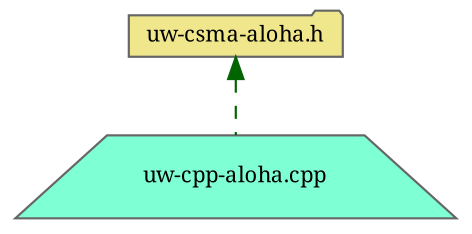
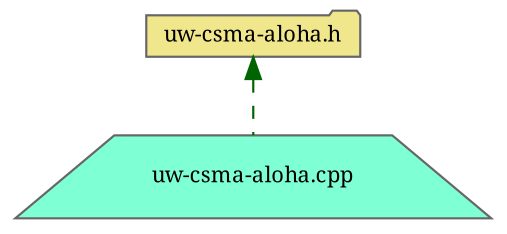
node "uw-cpp-aloha.cpp": label "uw-cpp-aloha.cpp" -> "uw-csma-aloha.cpp"
